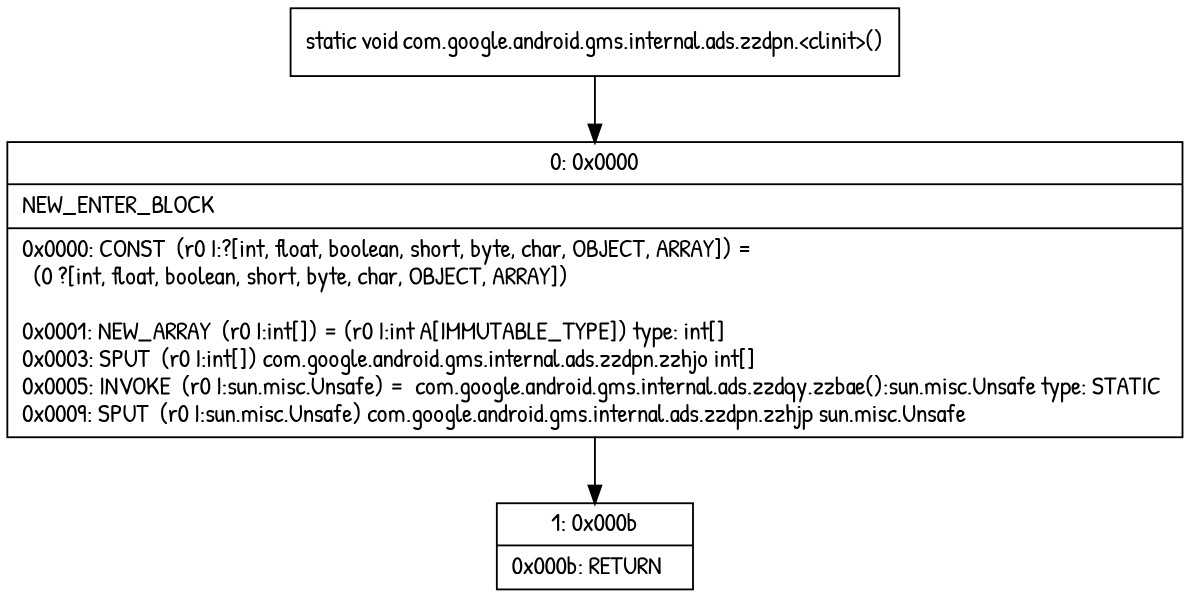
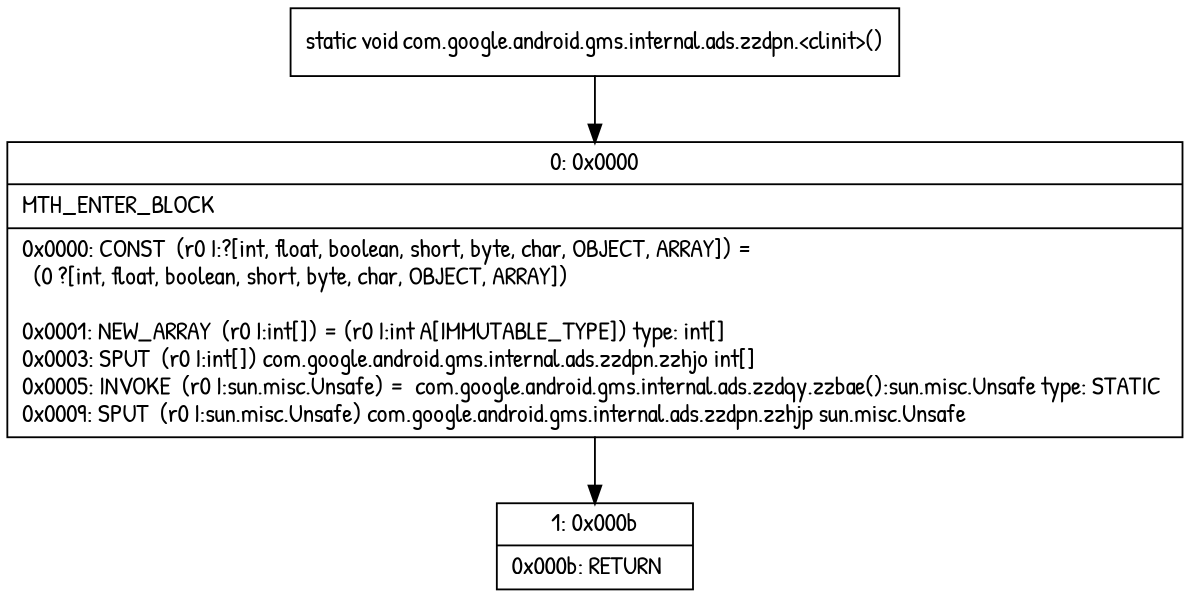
node "0: 0x0000": text "NEW_ENTER_BLOCK" -> "MTH_ENTER_BLOCK"
